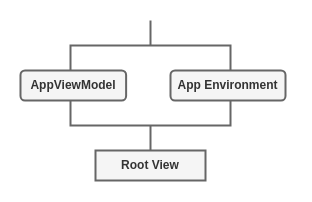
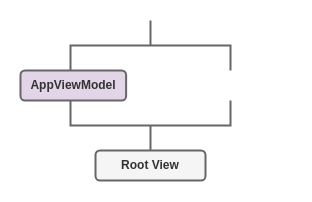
node "AppViewModel": fillcolor #f5f5f5 -> #e1d5e7
node "App Environment": removed
node "Root View": shape rectangle -> rounded rectangle
